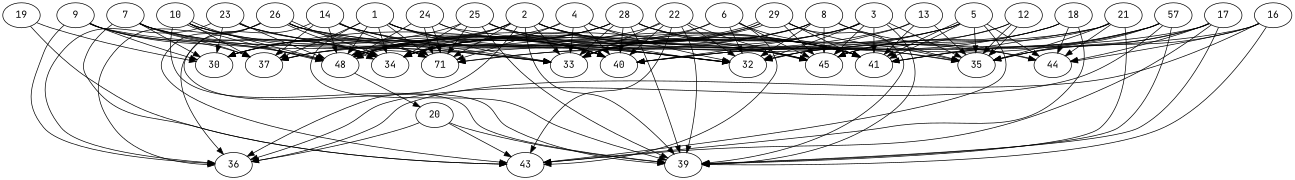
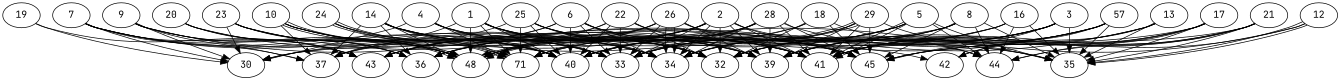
edge "6" -> "40": added
edge "6" -> "34": added
edge "14" -> "40": added
node "42": added
edge "48" -> "20": reversed
edge "17" -> "43": now "17" -> "45"
